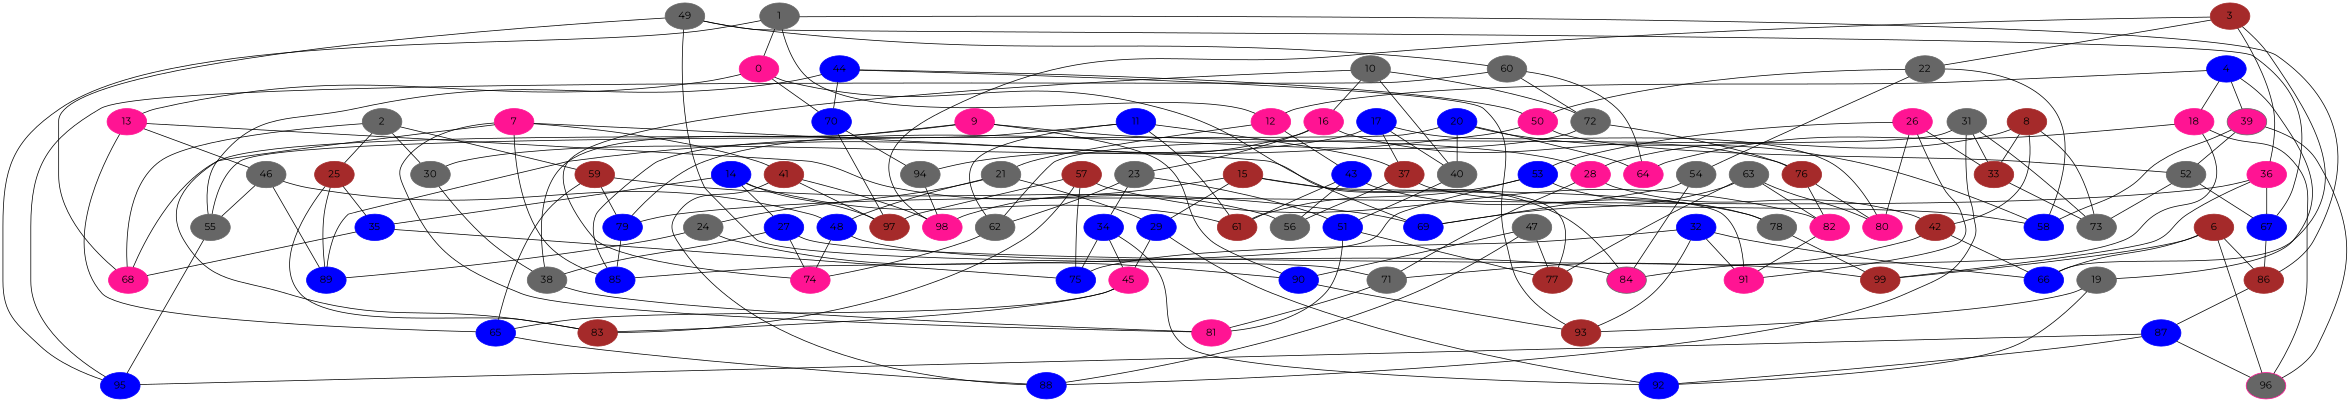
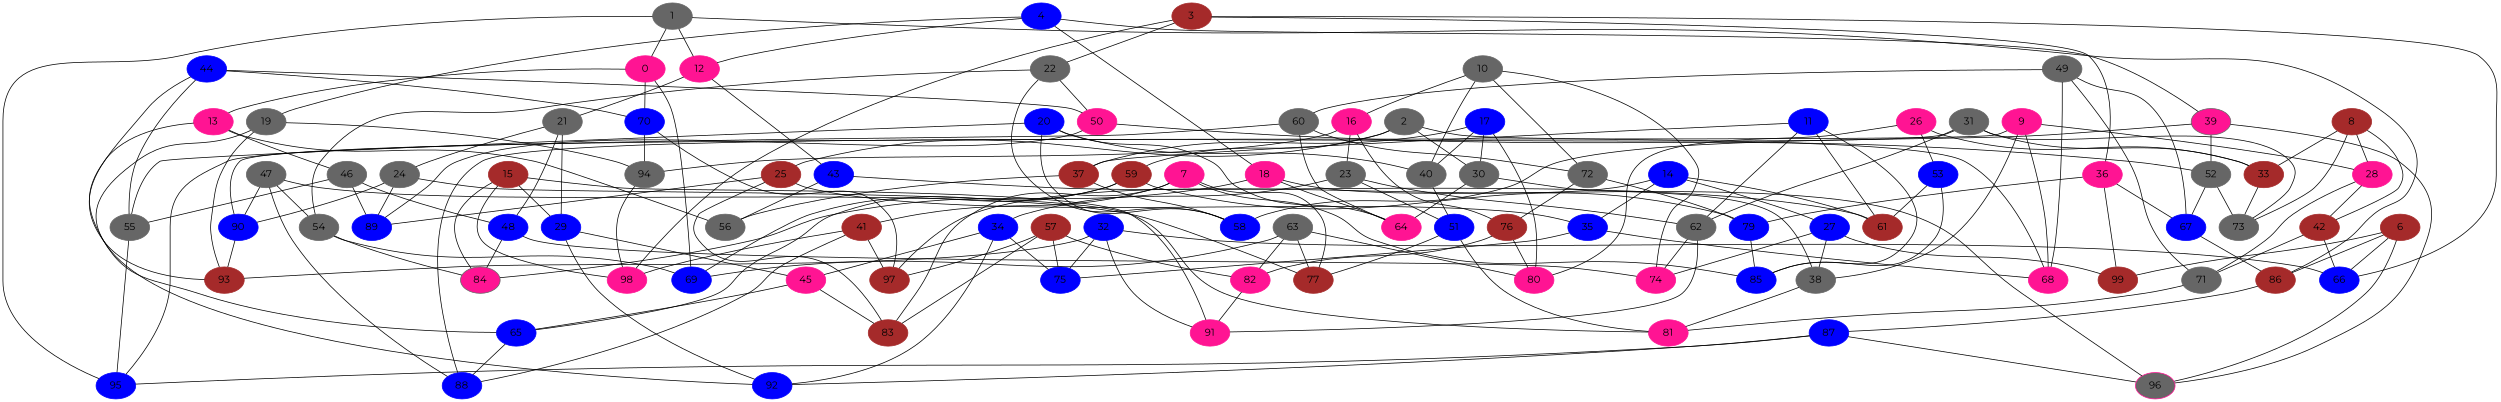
edge "19" -- "94": added
edge "47" -- "54": added
edge "30" -- "64": added
node "78": removed
edge "26" -- "91": now "62" -- "91"
edge "7" -- "81": now "24" -- "81"
